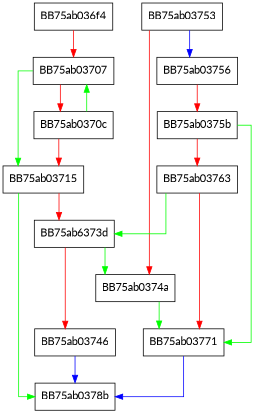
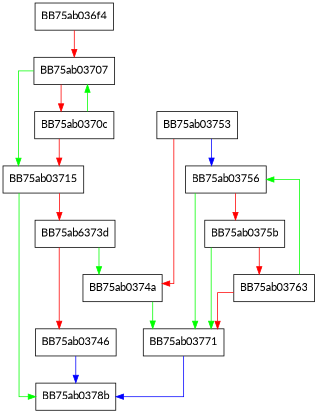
edge "BB75ab03763" -> "BB75ab6373d": now "BB75ab03763" -> "BB75ab03756"
edge "BB75ab03756" -> "BB75ab03771": added
